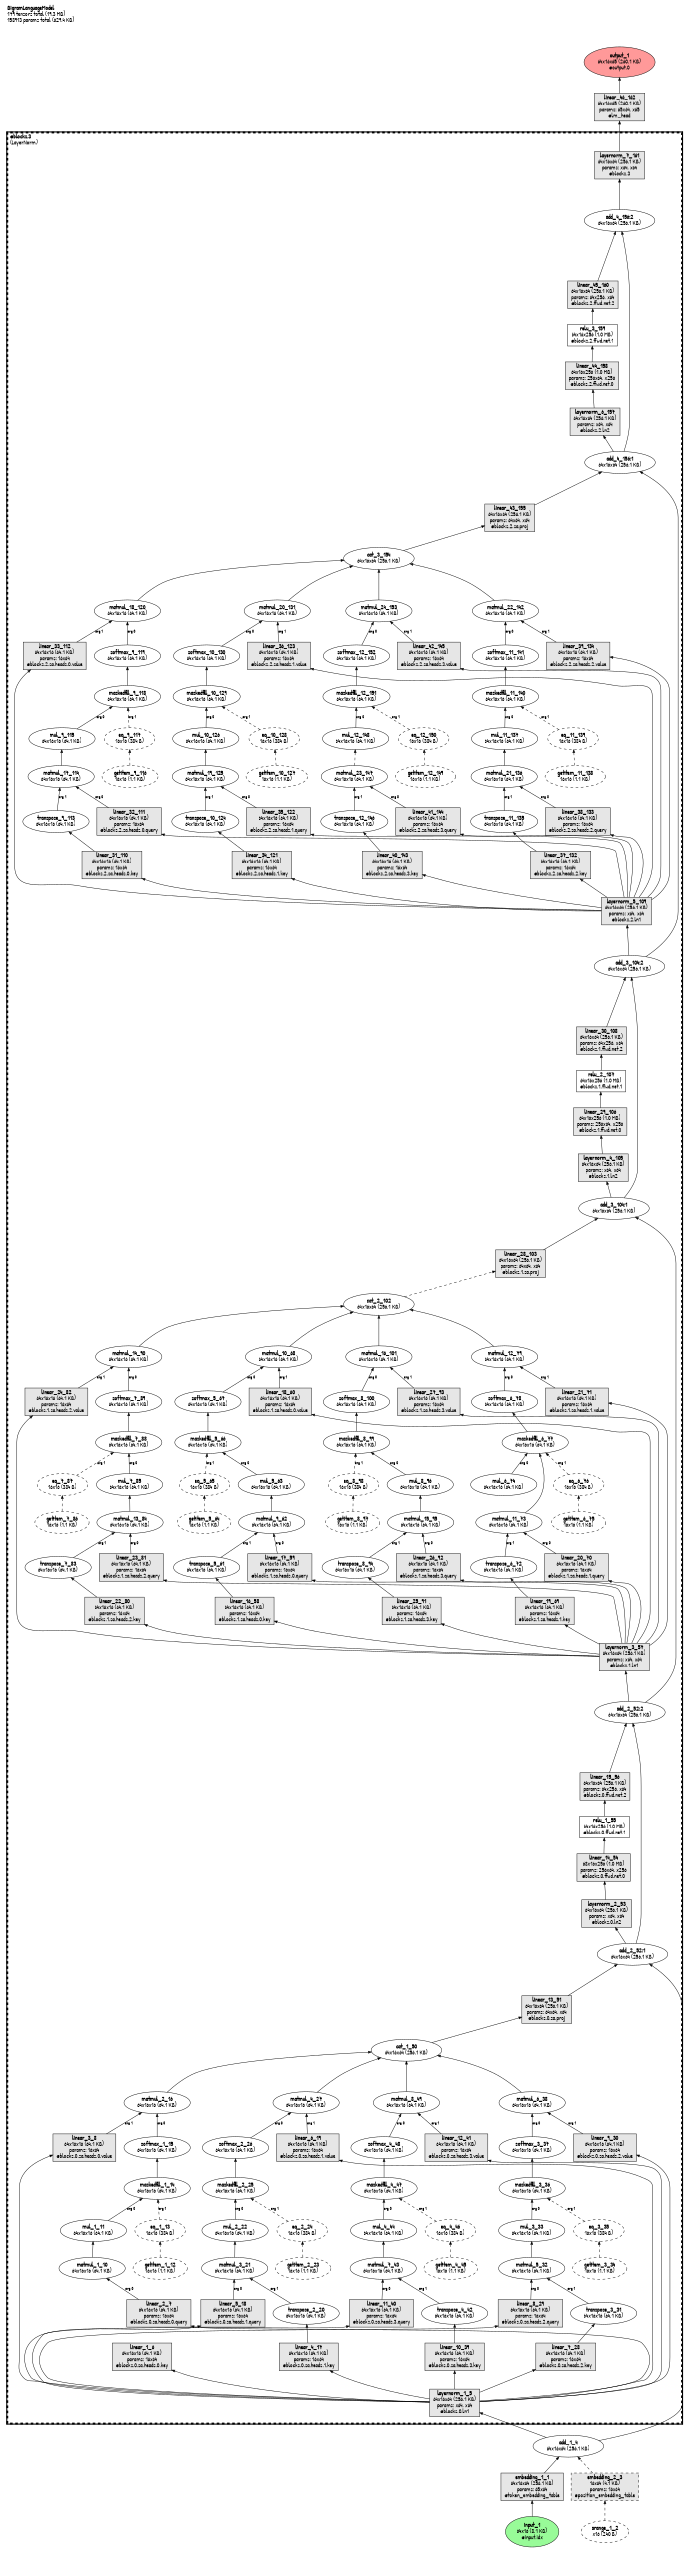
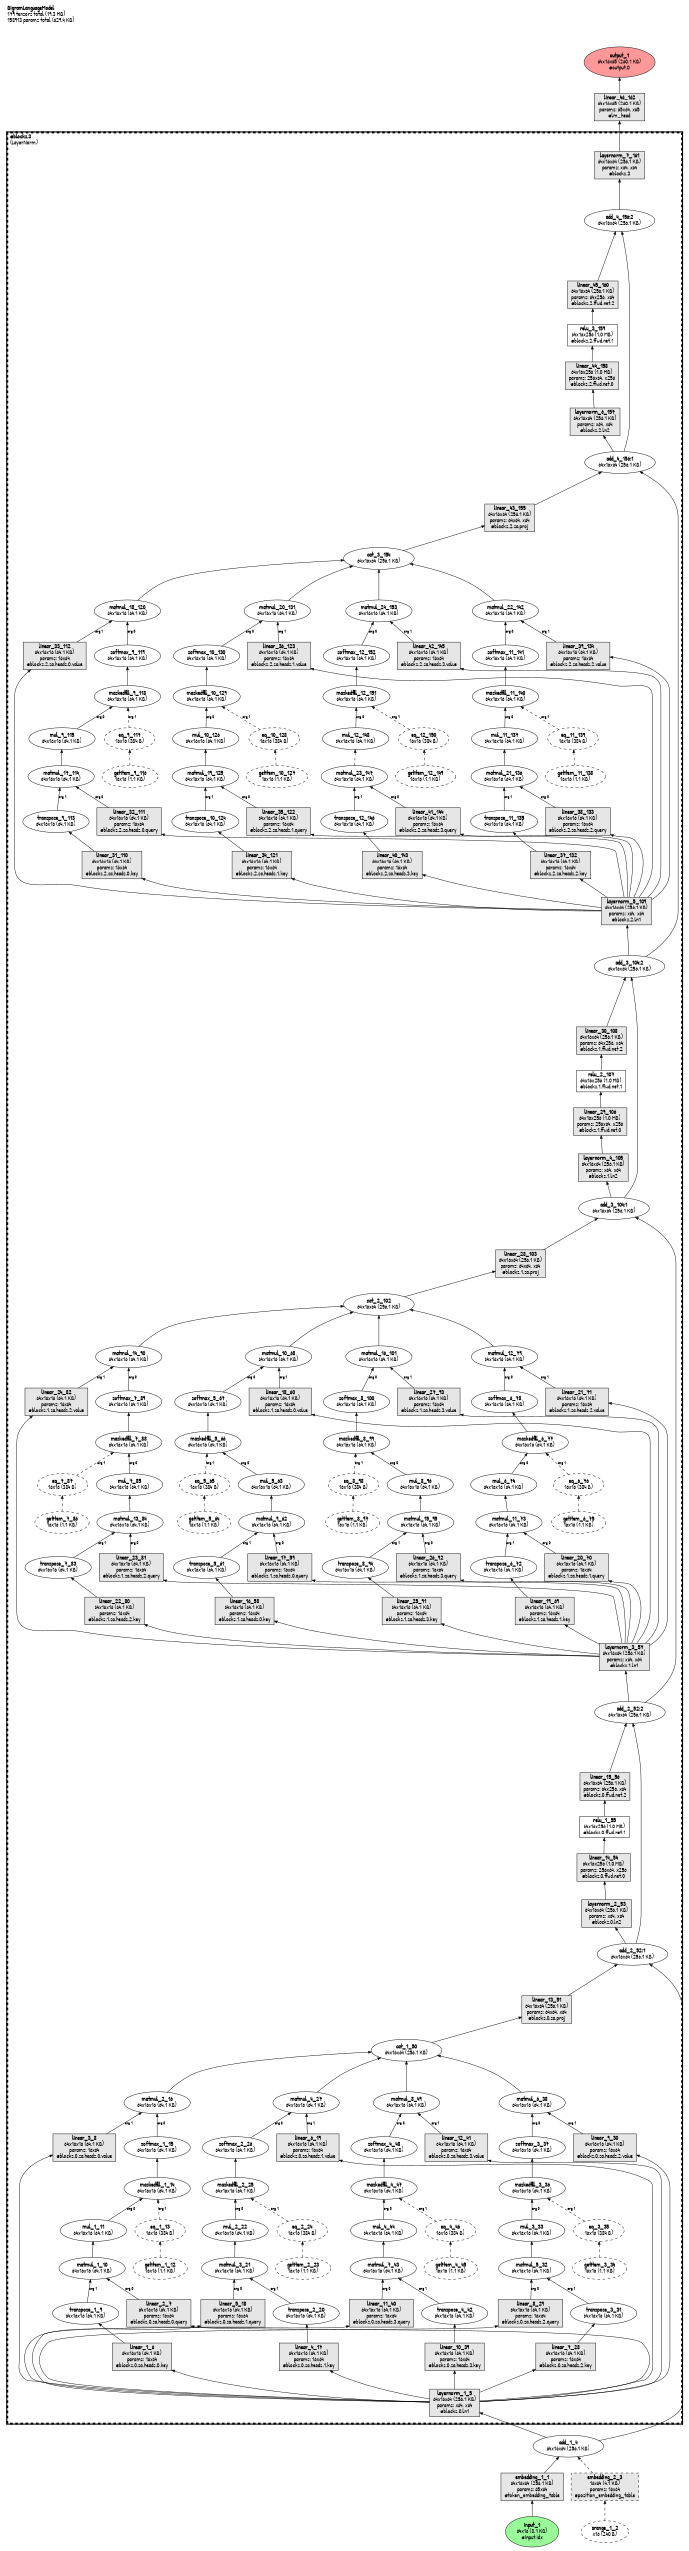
edge "cat_2_102" -> "linear_28_103": style dashed -> solid
node "linear_21_71": text "@blocks.1.sa.heads.1.value" -> "@blocks.1.sa.heads.2.value"
edge "matmul_11_73" -> "maskedfill_6_77": now "matmul_11_73" -> "mul_6_74"
node "linear_14_54": text "68x16x256 (1.0 MB)" -> "64x16x256 (1.0 MB)"
node "transpose_1_9": added
